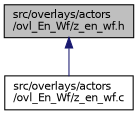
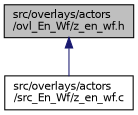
node "src/overlays/actors /ovl_En_Wf/z_en_wf.c": label "src/overlays/actors /ovl_En_Wf/z_en_wf.c" -> "src/overlays/actors /src_En_Wf/z_en_wf.c"
